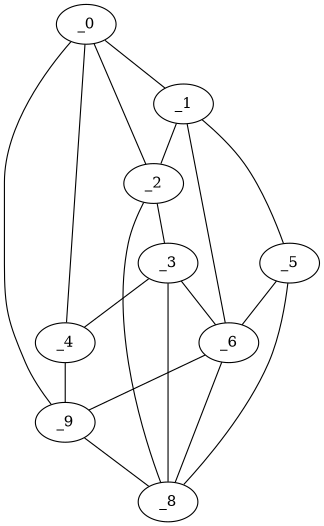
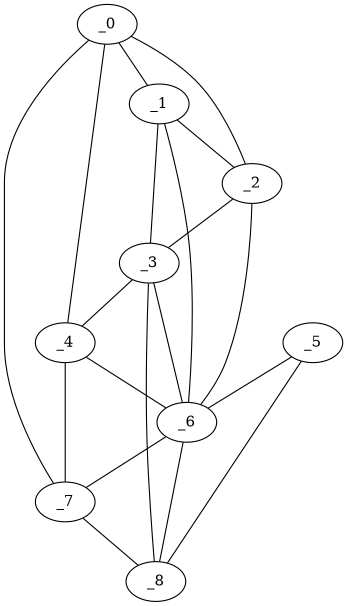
edge "_1" -- "_5": now "_1" -- "_3"
edge "_2" -- "_8": now "_2" -- "_6"
edge "_4" -- "_6": added
node "_9": label "_9" -> "_7"
